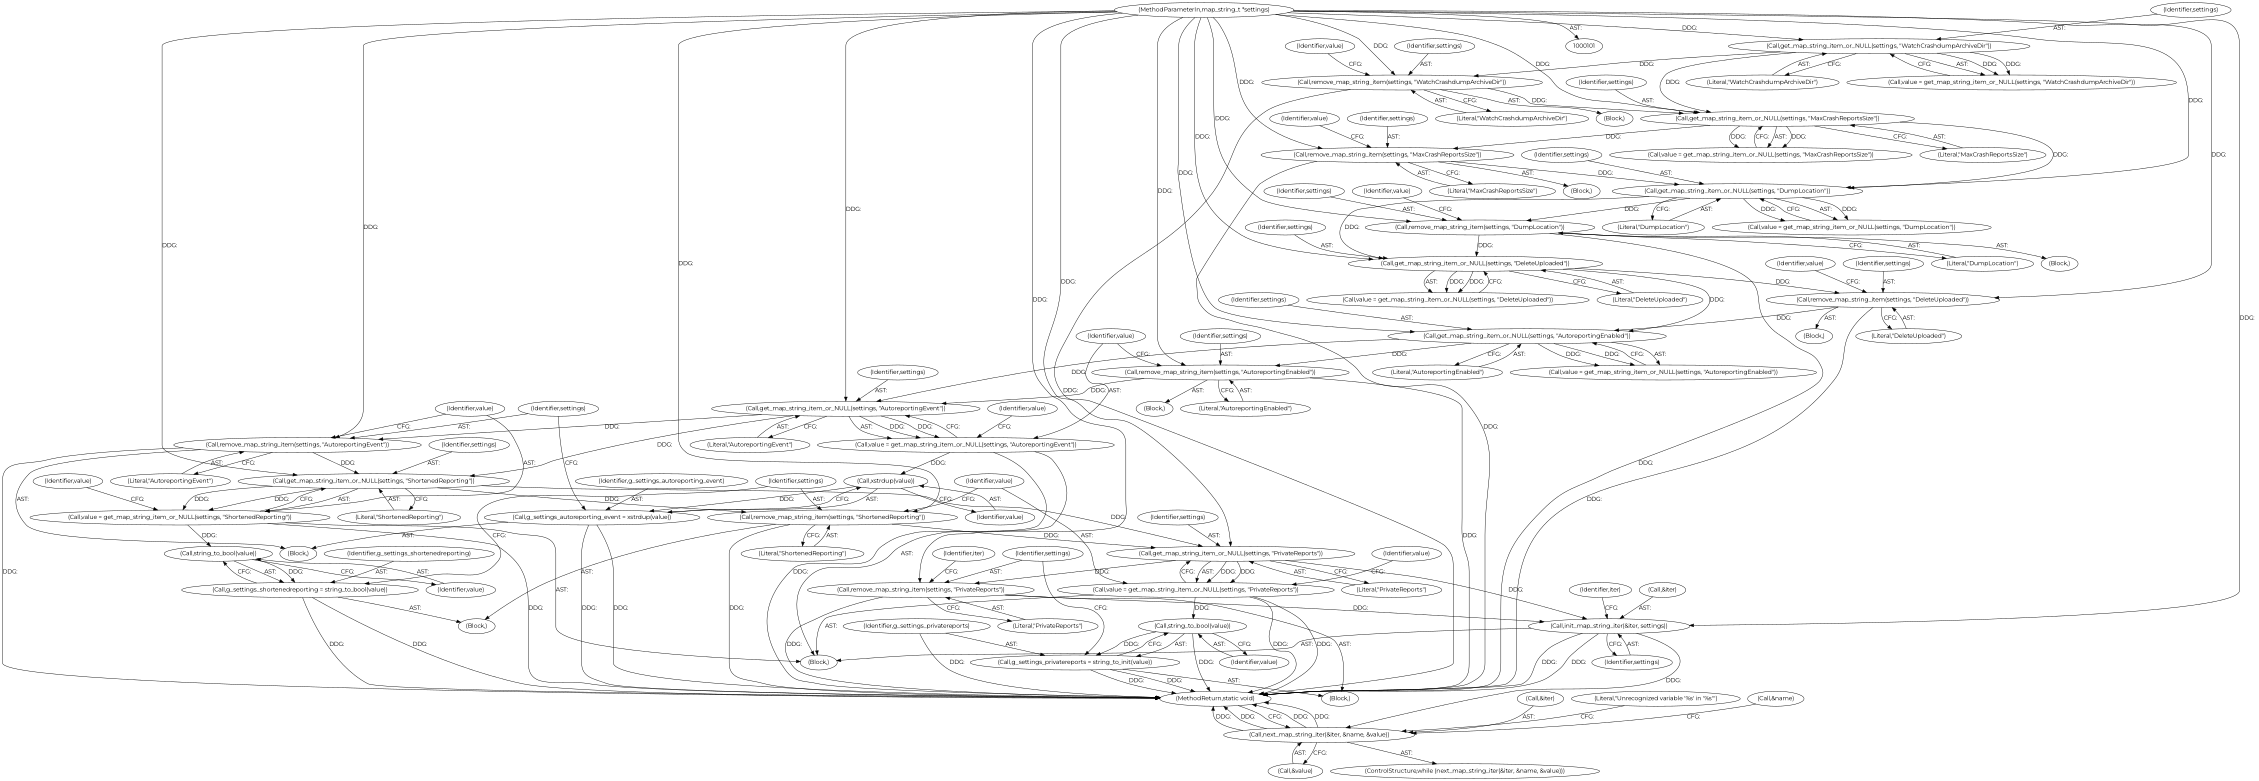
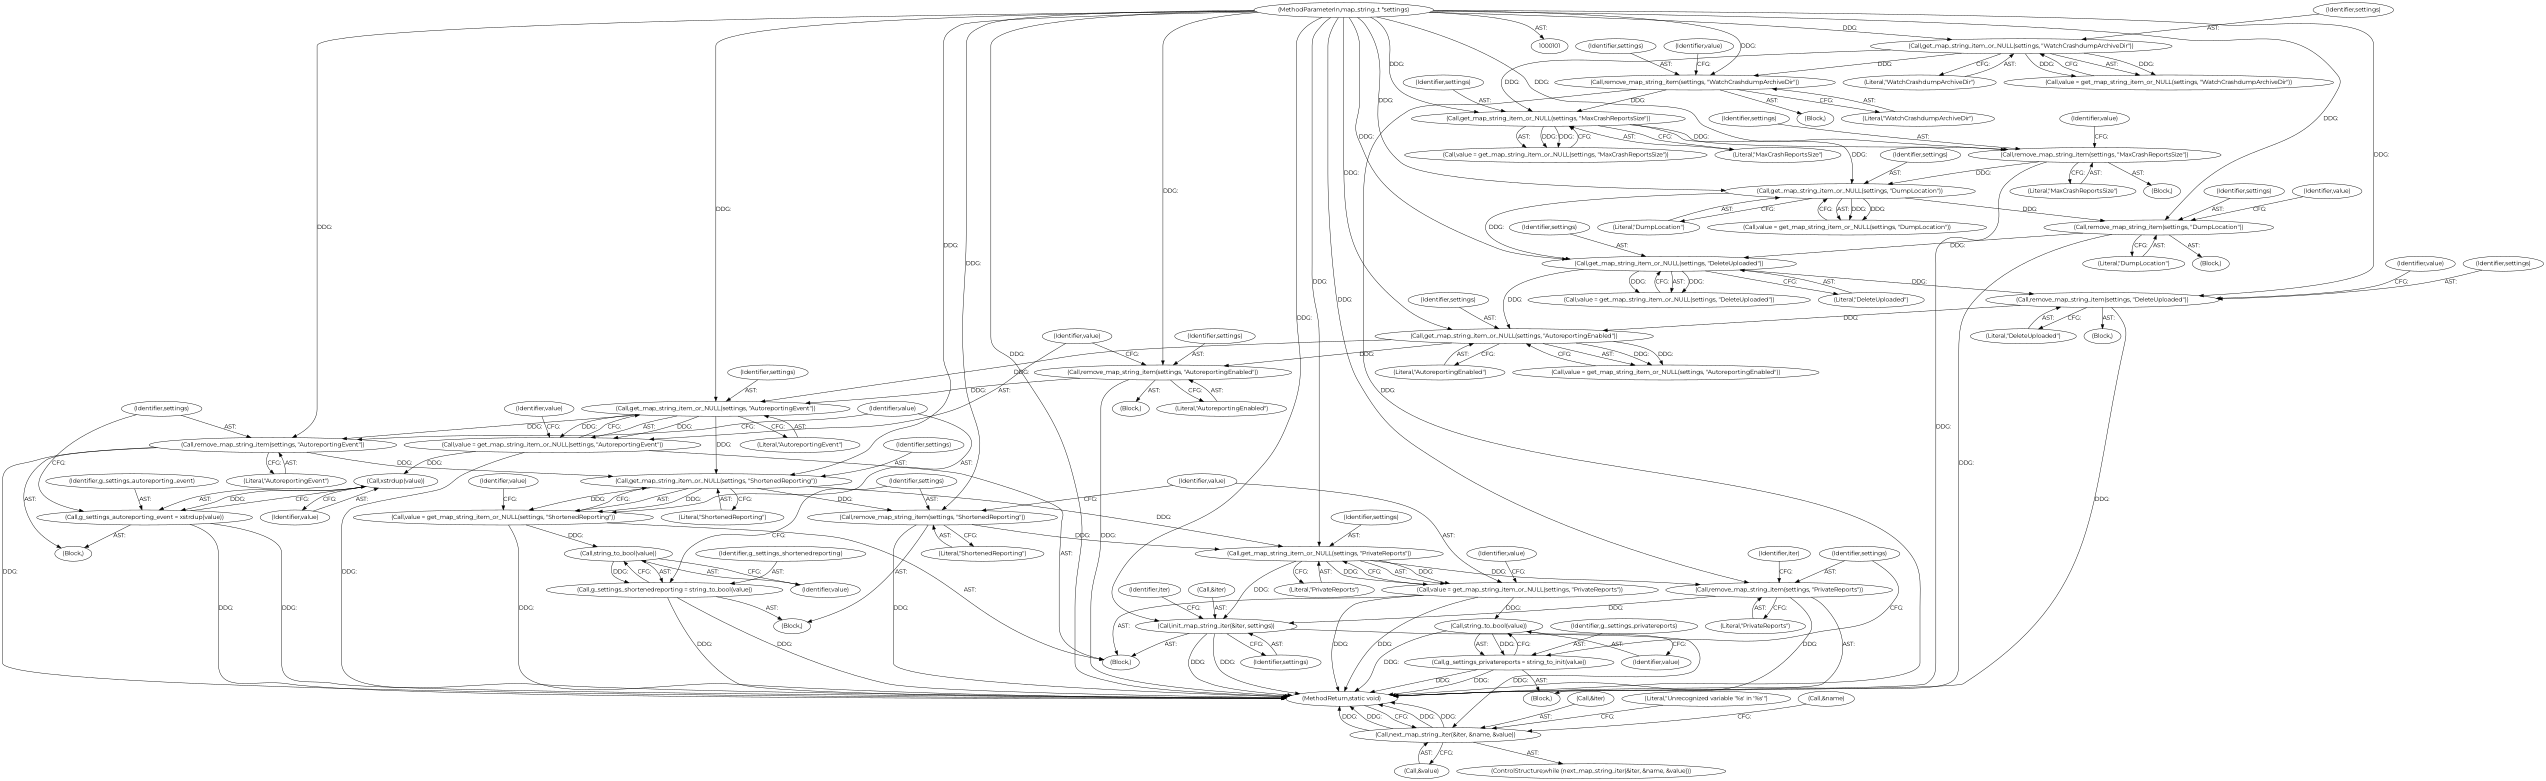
edge "(Identifier,g_settings_privatereports)" -> "(MethodReturn,static void)": now "(MethodParameterIn,map_string_t *settings)" -> "(MethodReturn,static void)"
